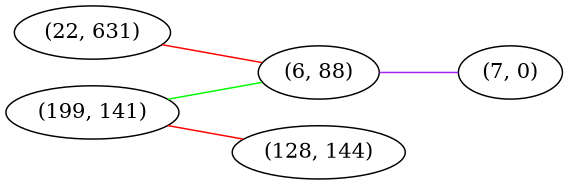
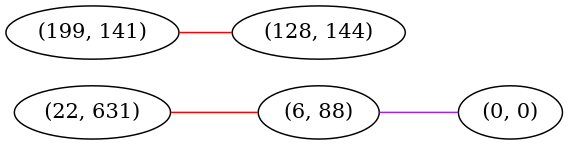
node "(7, 0)": label "(7, 0)" -> "(0, 0)"
edge "(6, 88)" -- "(199, 141)": removed
